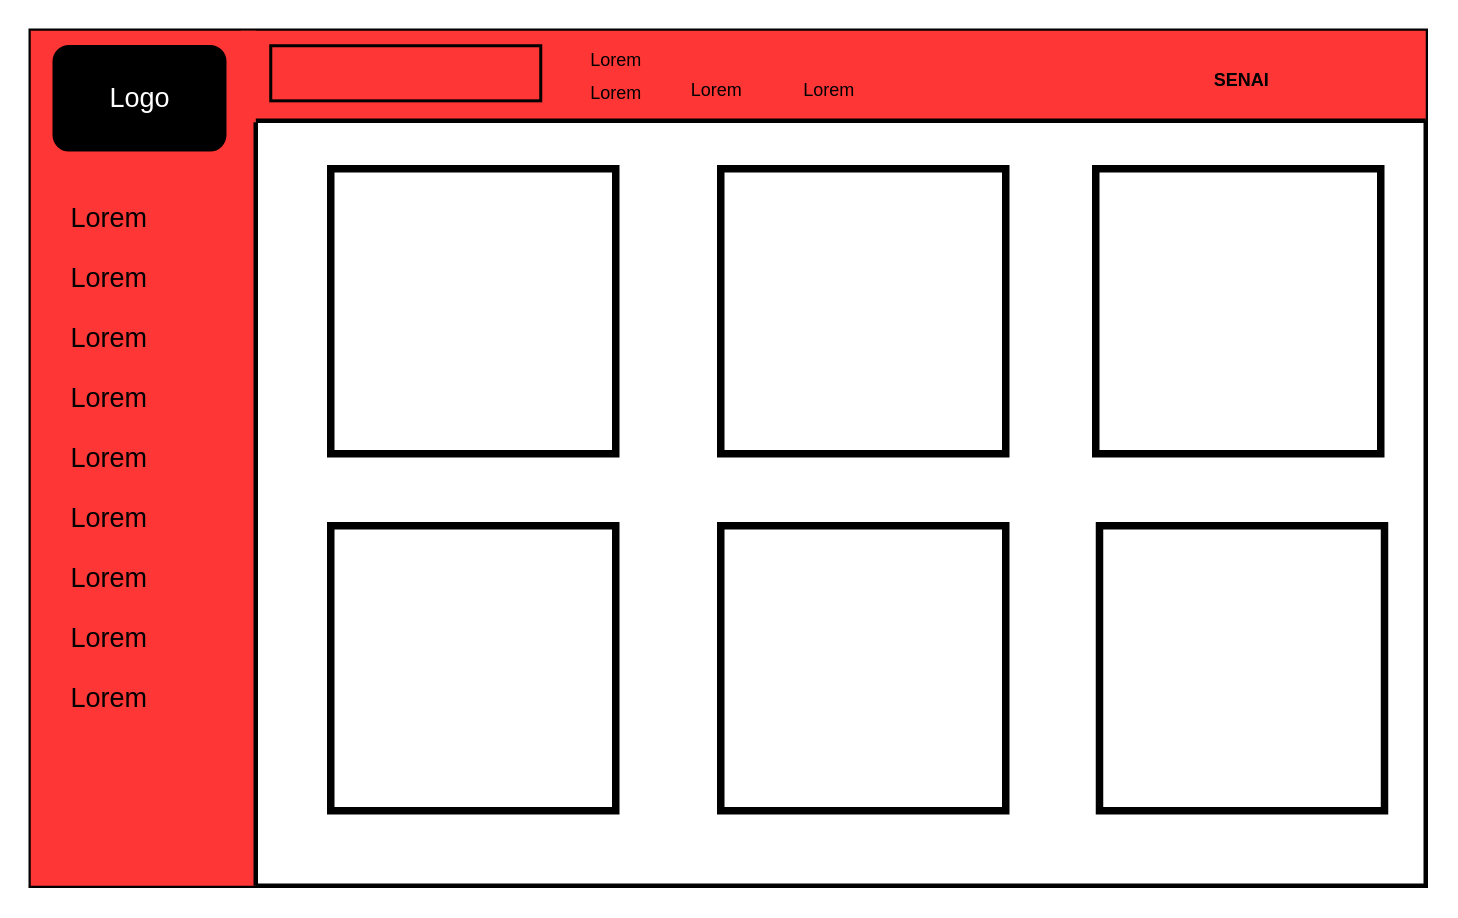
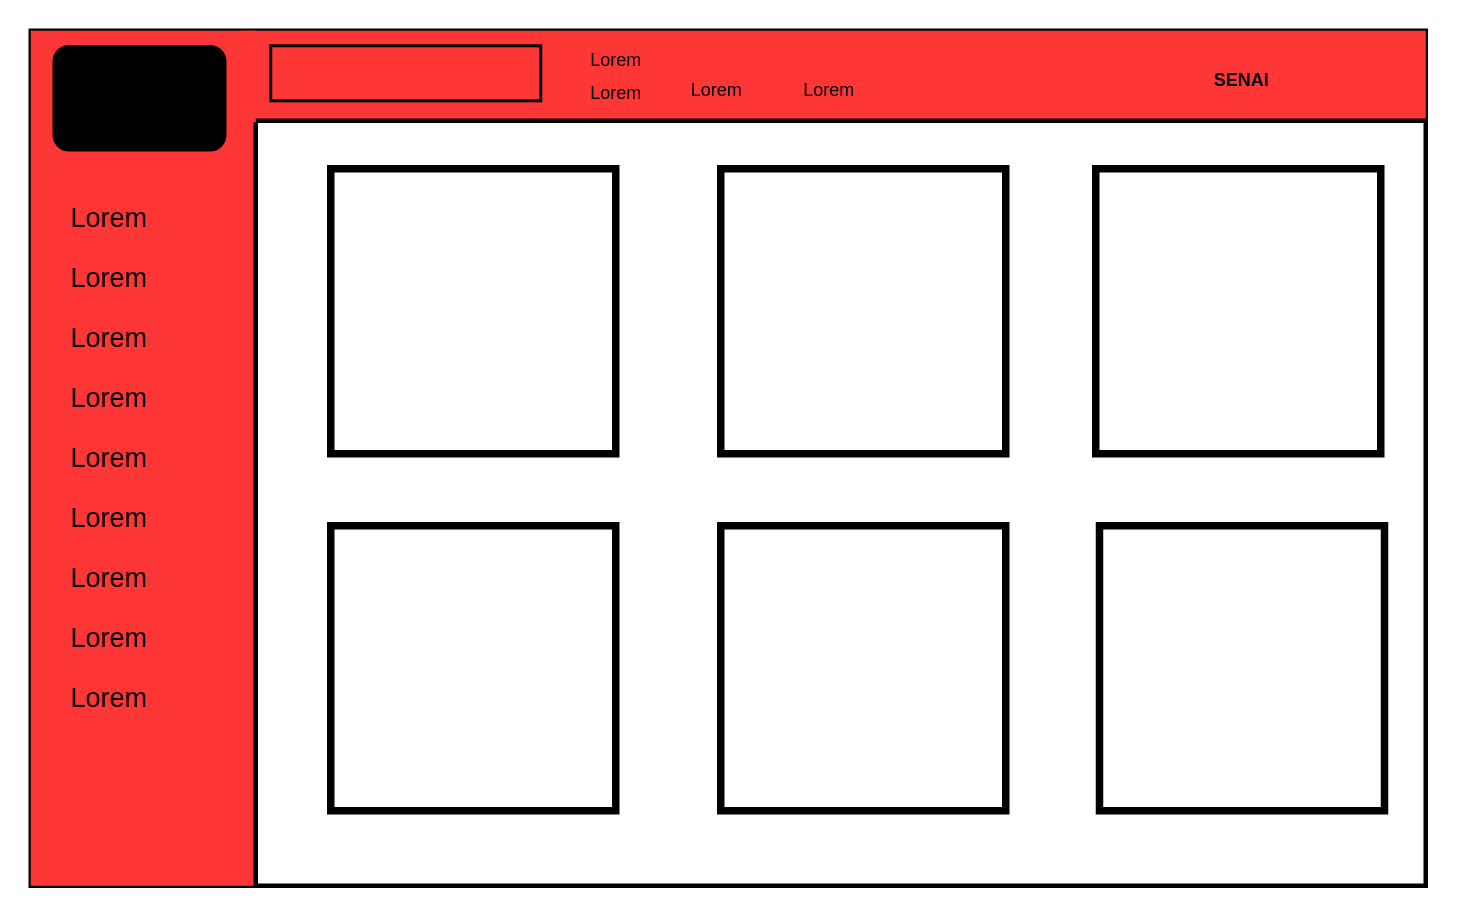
node "Logo": removed
